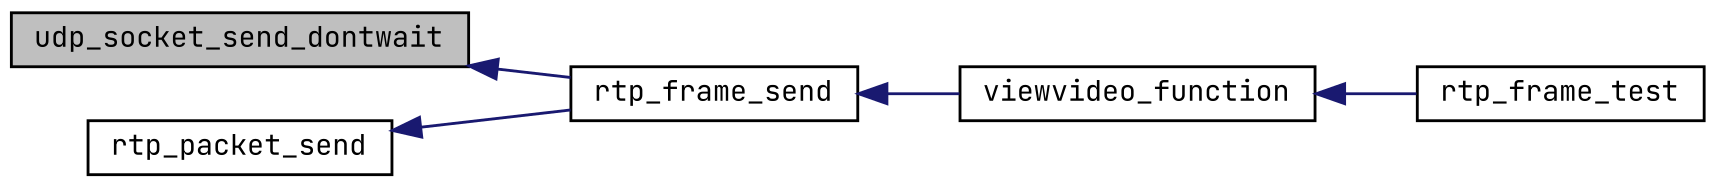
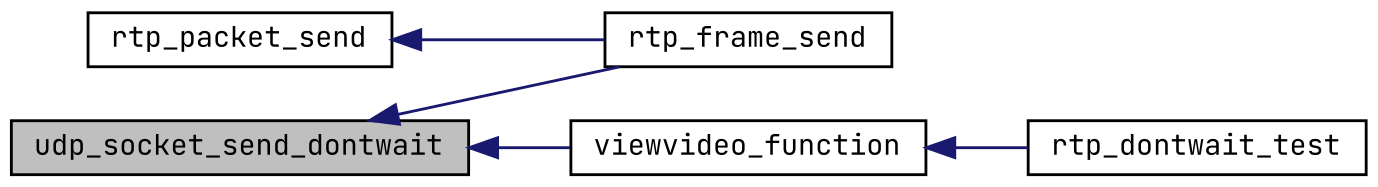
edge "viewvideo_function" -> "rtp_frame_send": now "viewvideo_function" -> "udp_socket_send_dontwait"
node "rtp_frame_test": label "rtp_frame_test" -> "rtp_dontwait_test"
